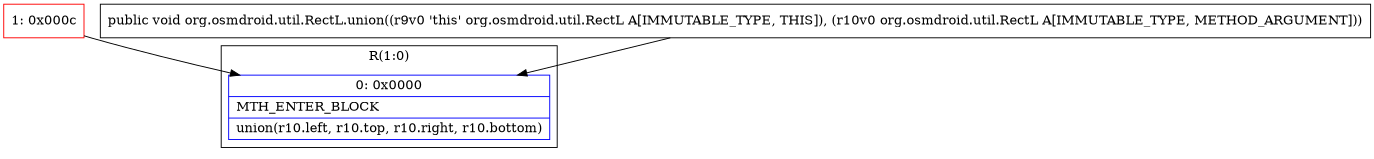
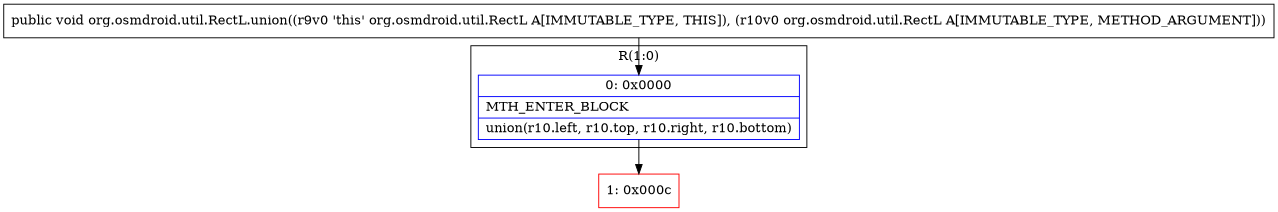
edge "1: 0x000c" -> "0: 0x0000": reversed
